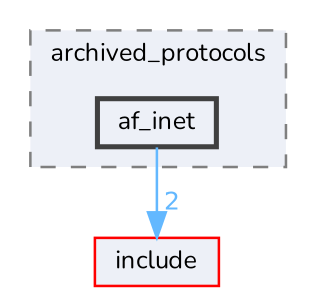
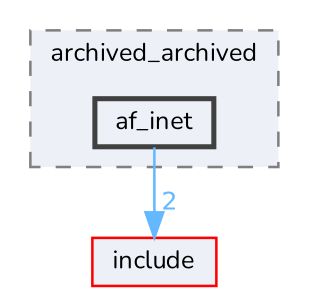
cluster "archived_protocols": label "archived_protocols" -> "archived_archived"
